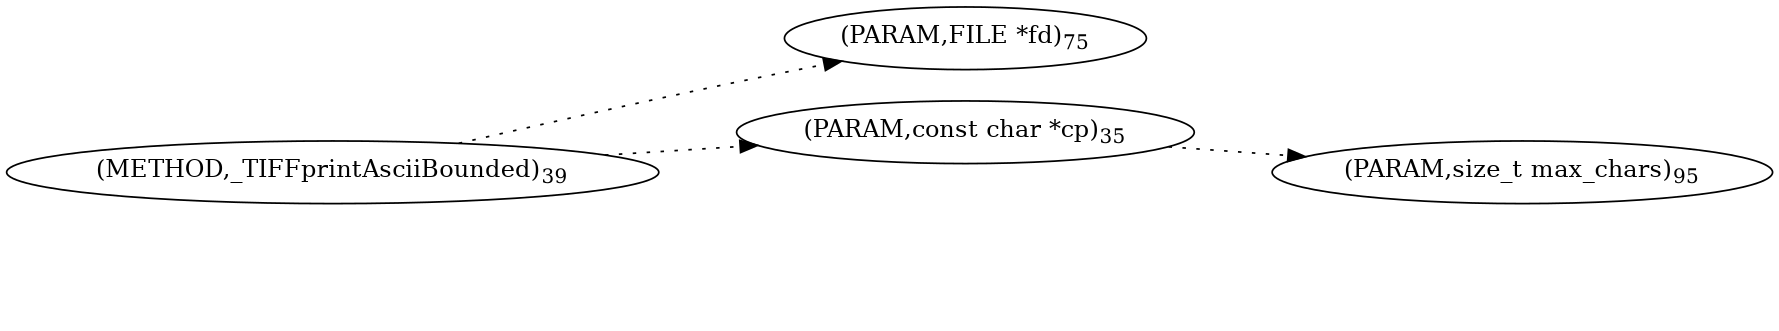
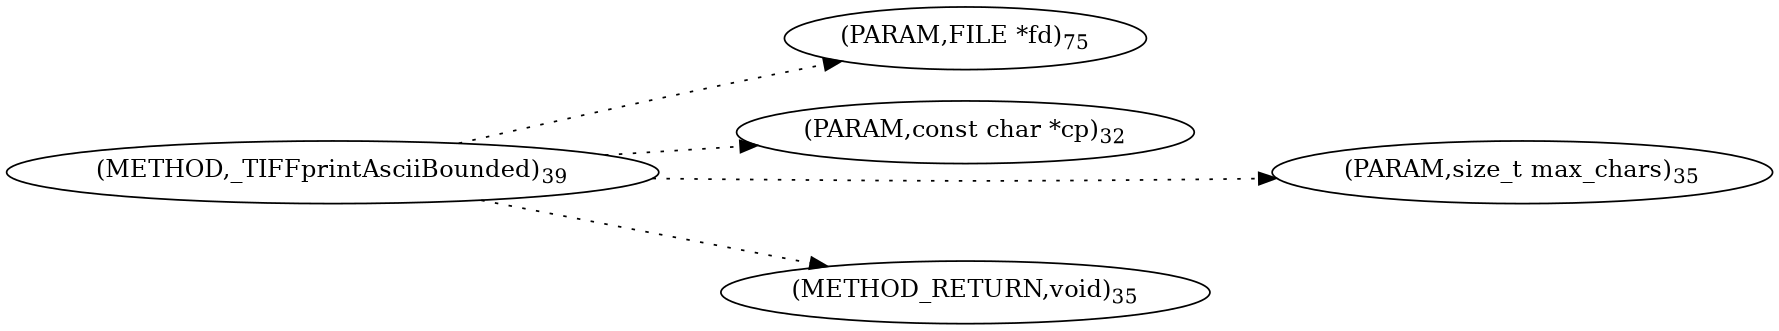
node "(PARAM,const char *cp)": text "35" -> "32"
edge "(PARAM,const char *cp)" -> "(PARAM,size_t max_chars)": now "(METHOD,_TIFFprintAsciiBounded)" -> "(PARAM,size_t max_chars)"
node "(PARAM,size_t max_chars)": text "95" -> "35"
node "(METHOD_RETURN,void)": added
